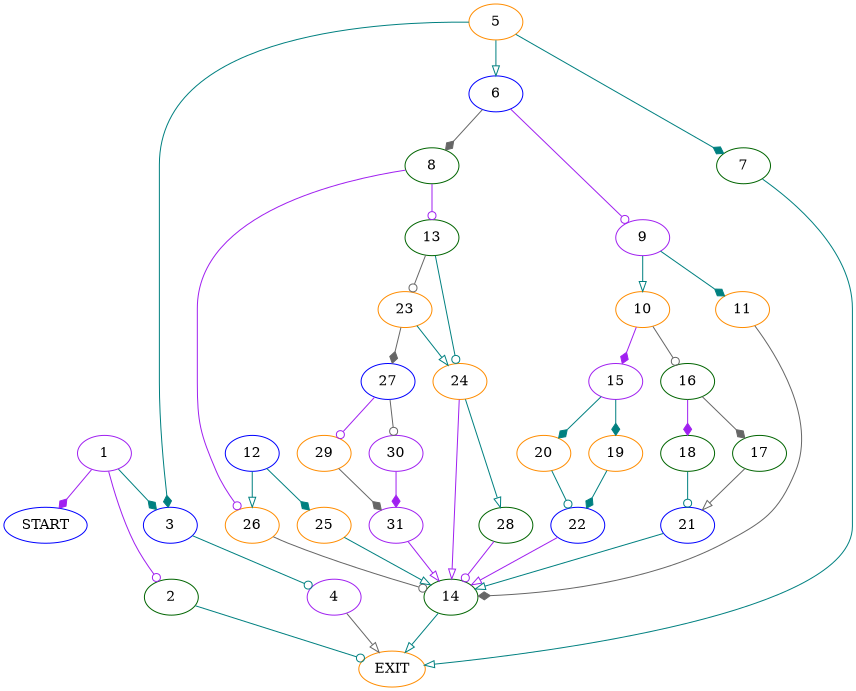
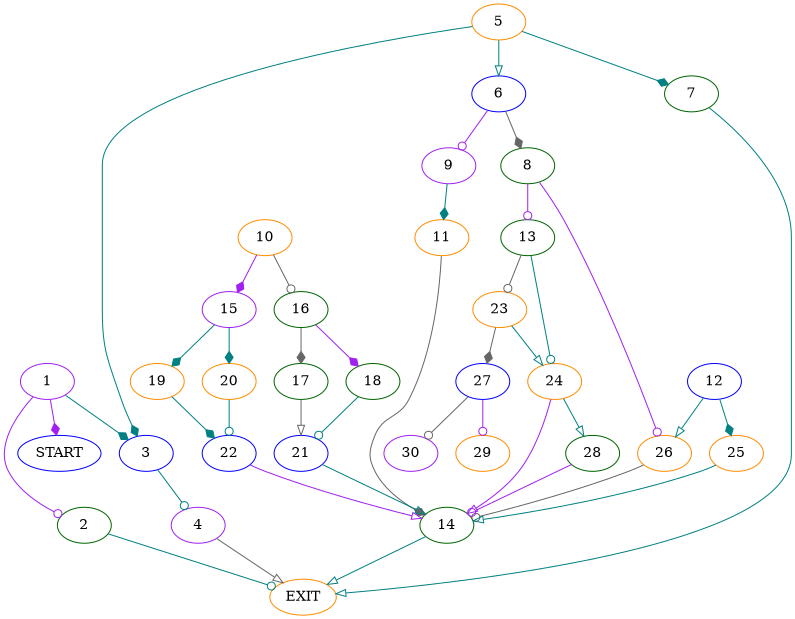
edge "9" -> "10": removed
node "31": removed
